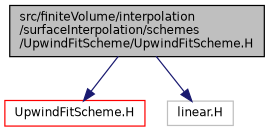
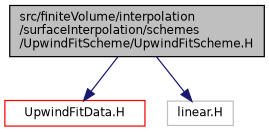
node "UpwindFitScheme.H": label "UpwindFitScheme.H" -> "UpwindFitData.H"
